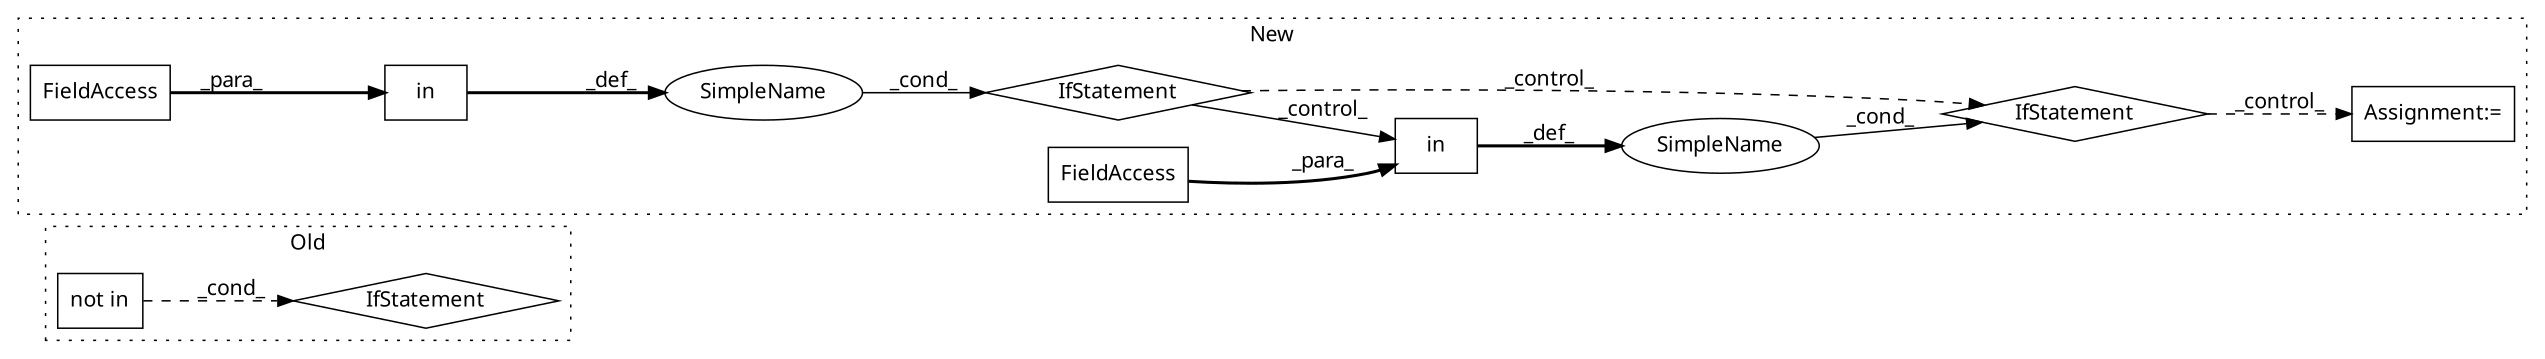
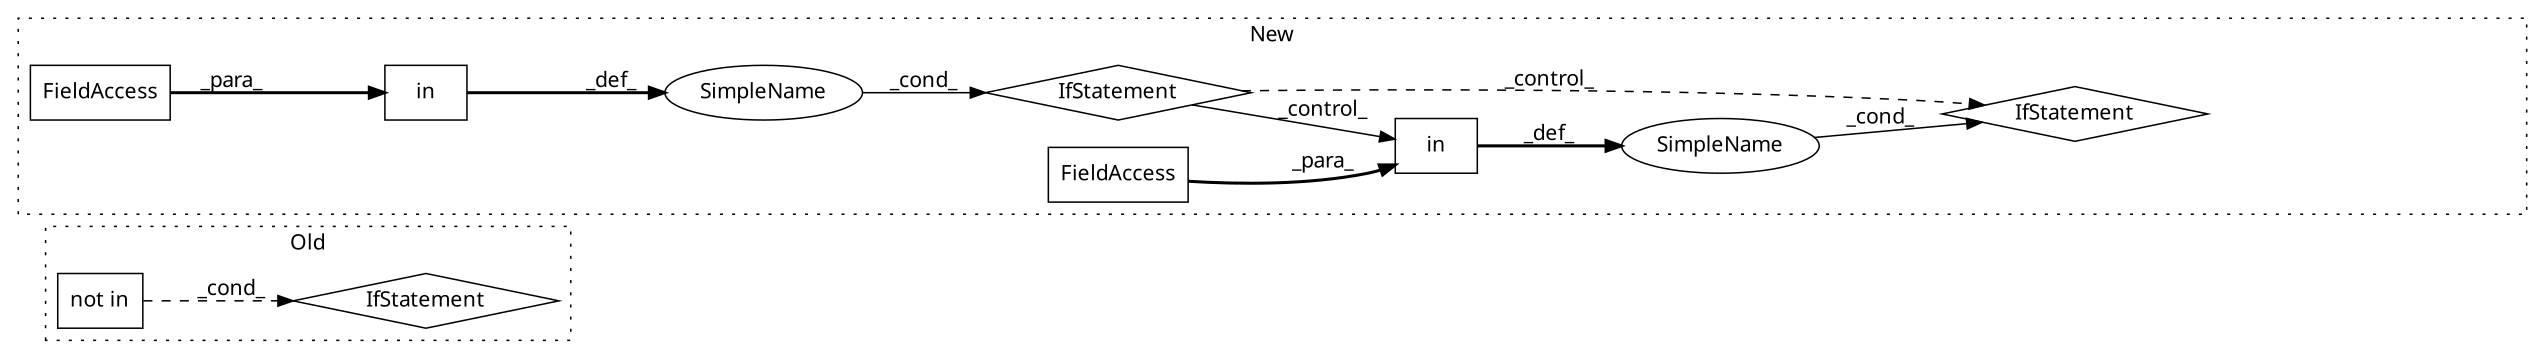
node "Assignment:=": removed
